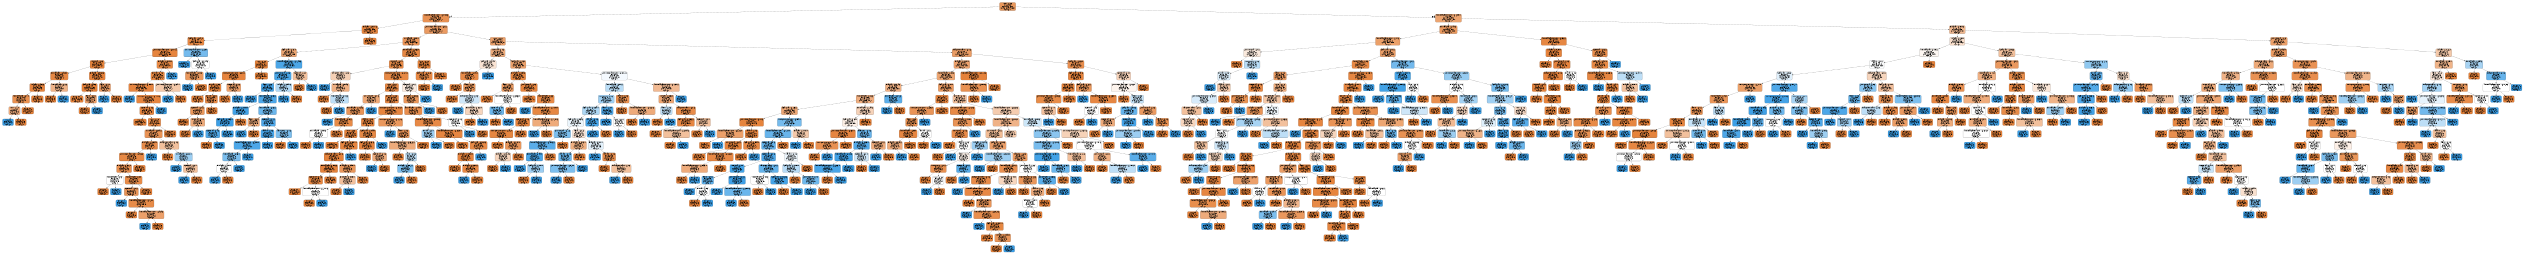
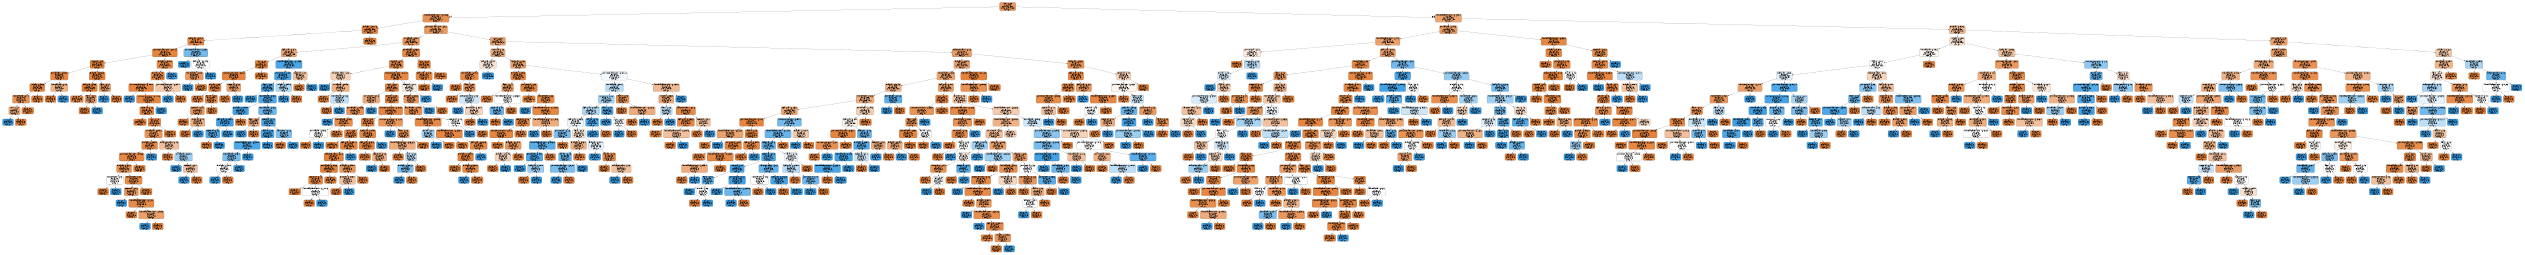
node "gini = 0.0 samples = 16 value = [0, 24] class = 1": label "gini = 0.0 samples = 16 value = [0, 24] class = 1" -> "class = 0.0 samples = 16 value = [0, 24] class = 1"
node "gini = 0.0 samples = 56 value = [90, 0] class = 0": fillcolor #e58139 -> #f6d5bd
